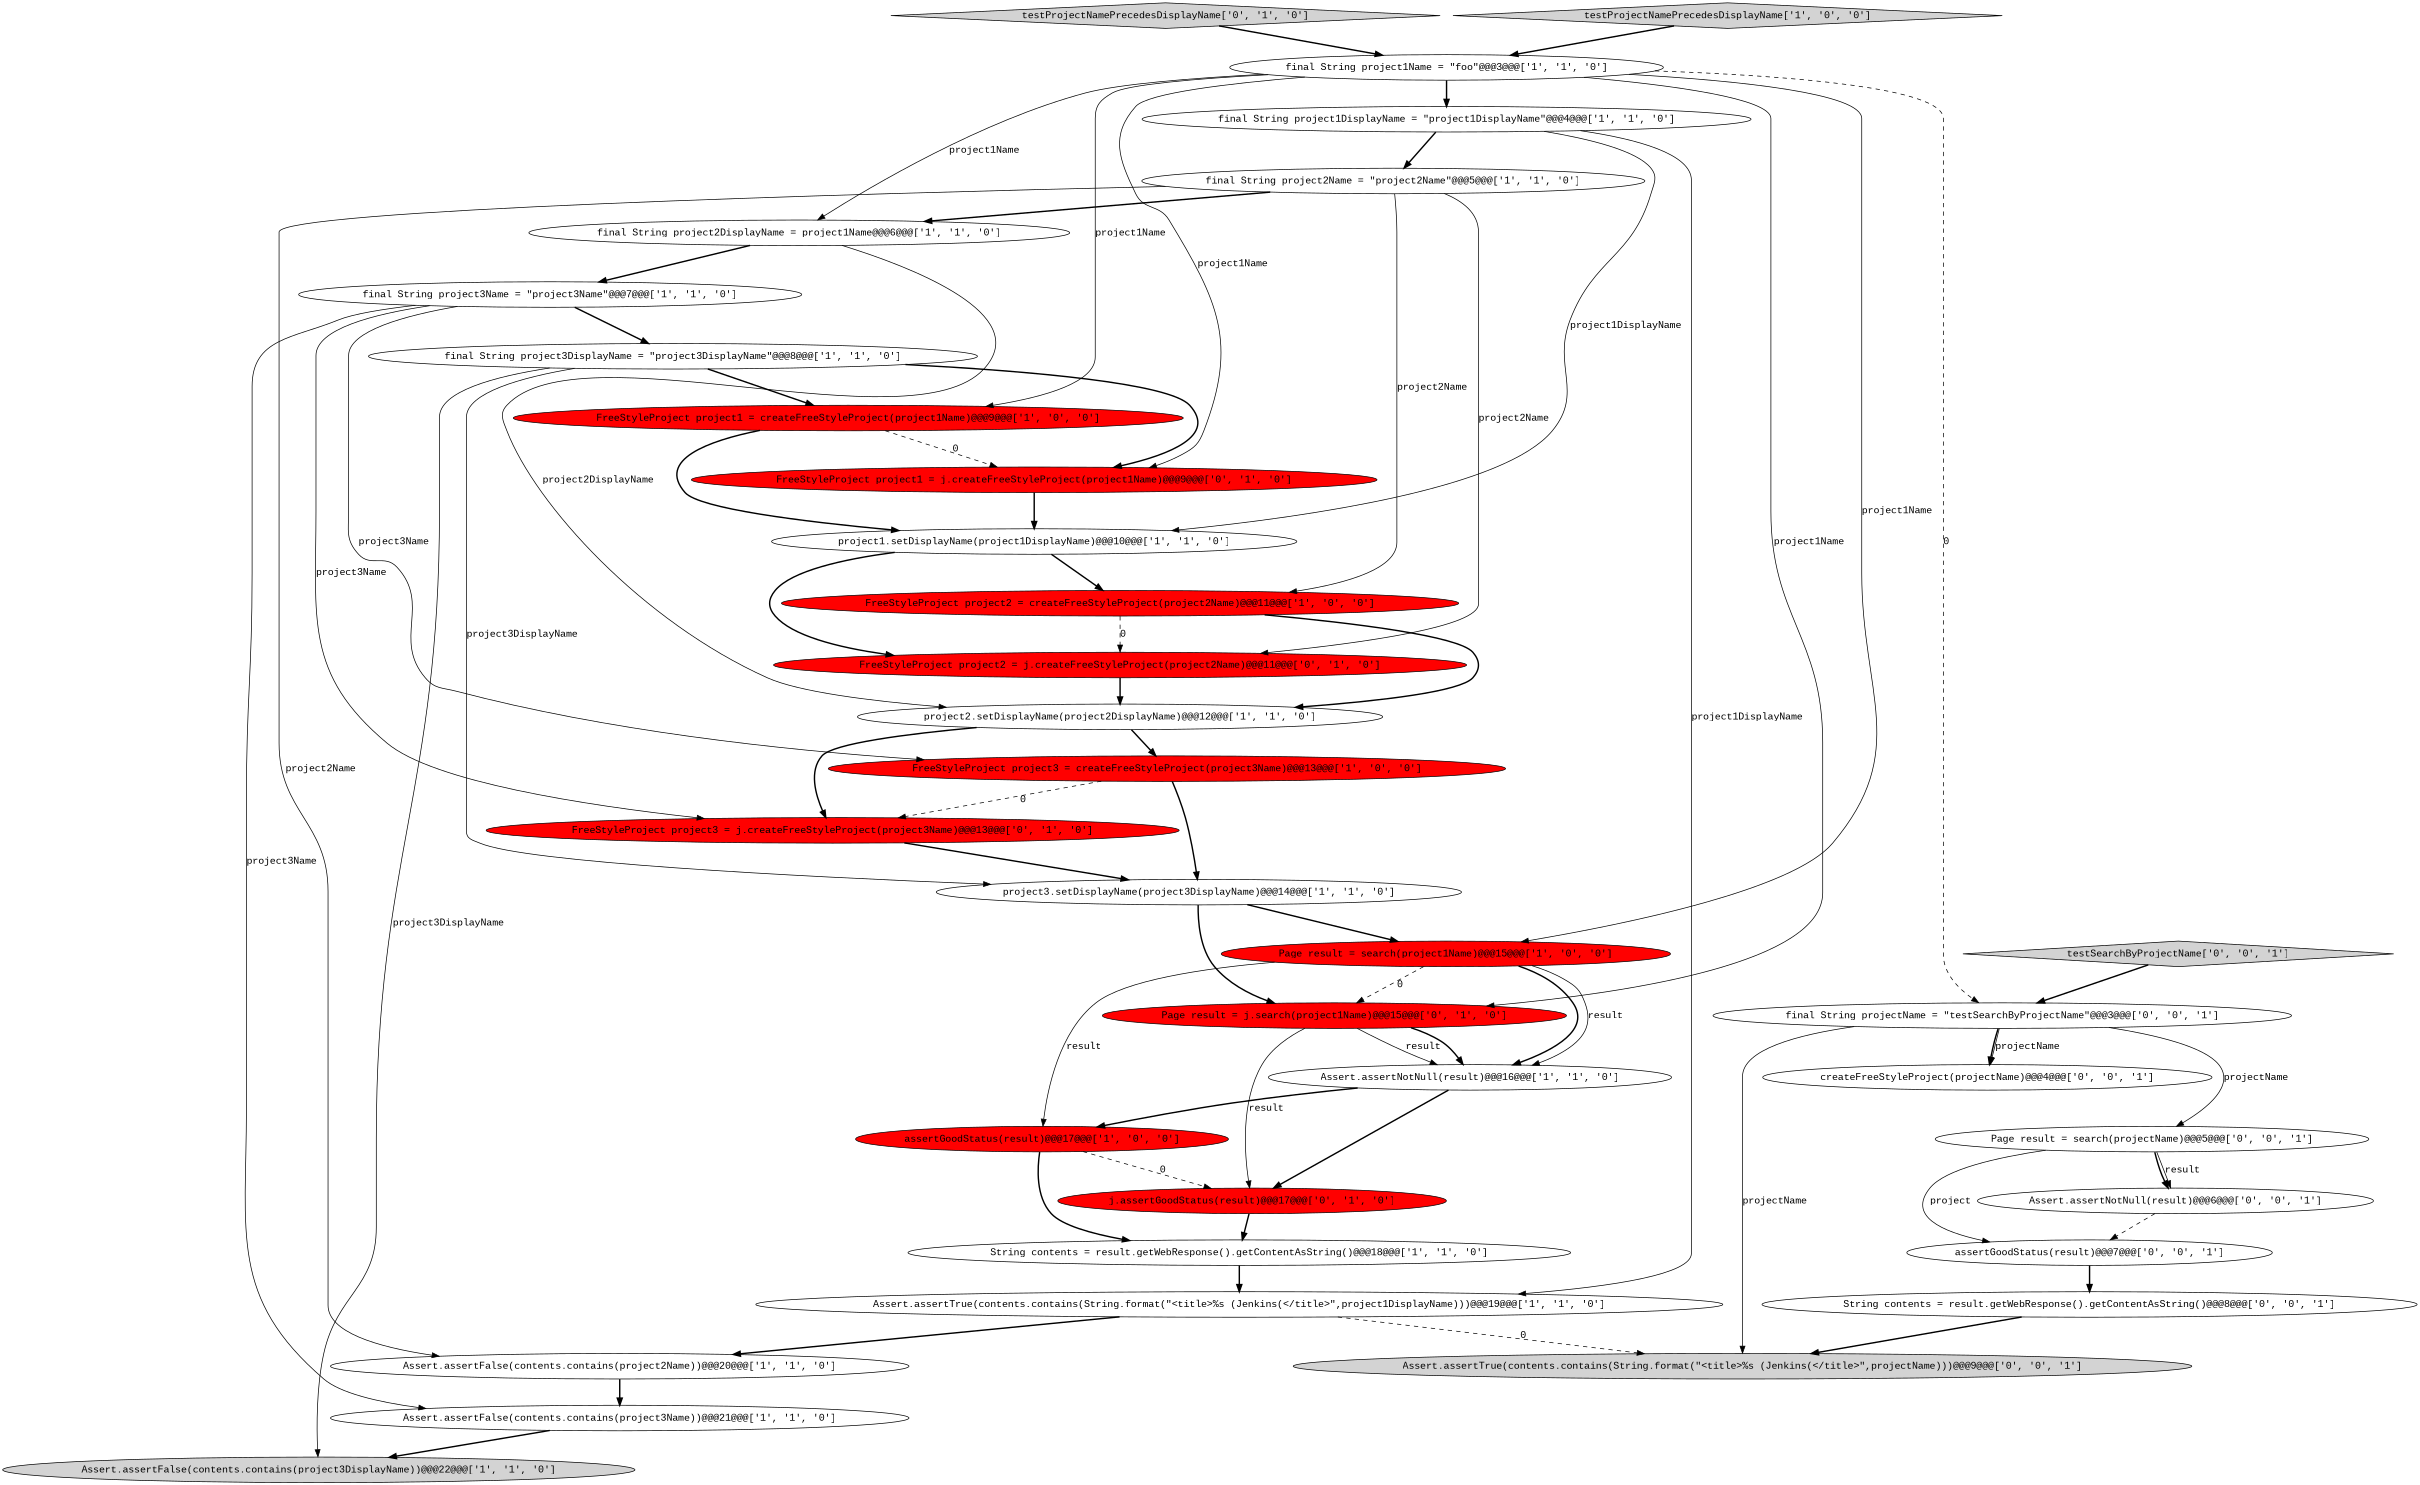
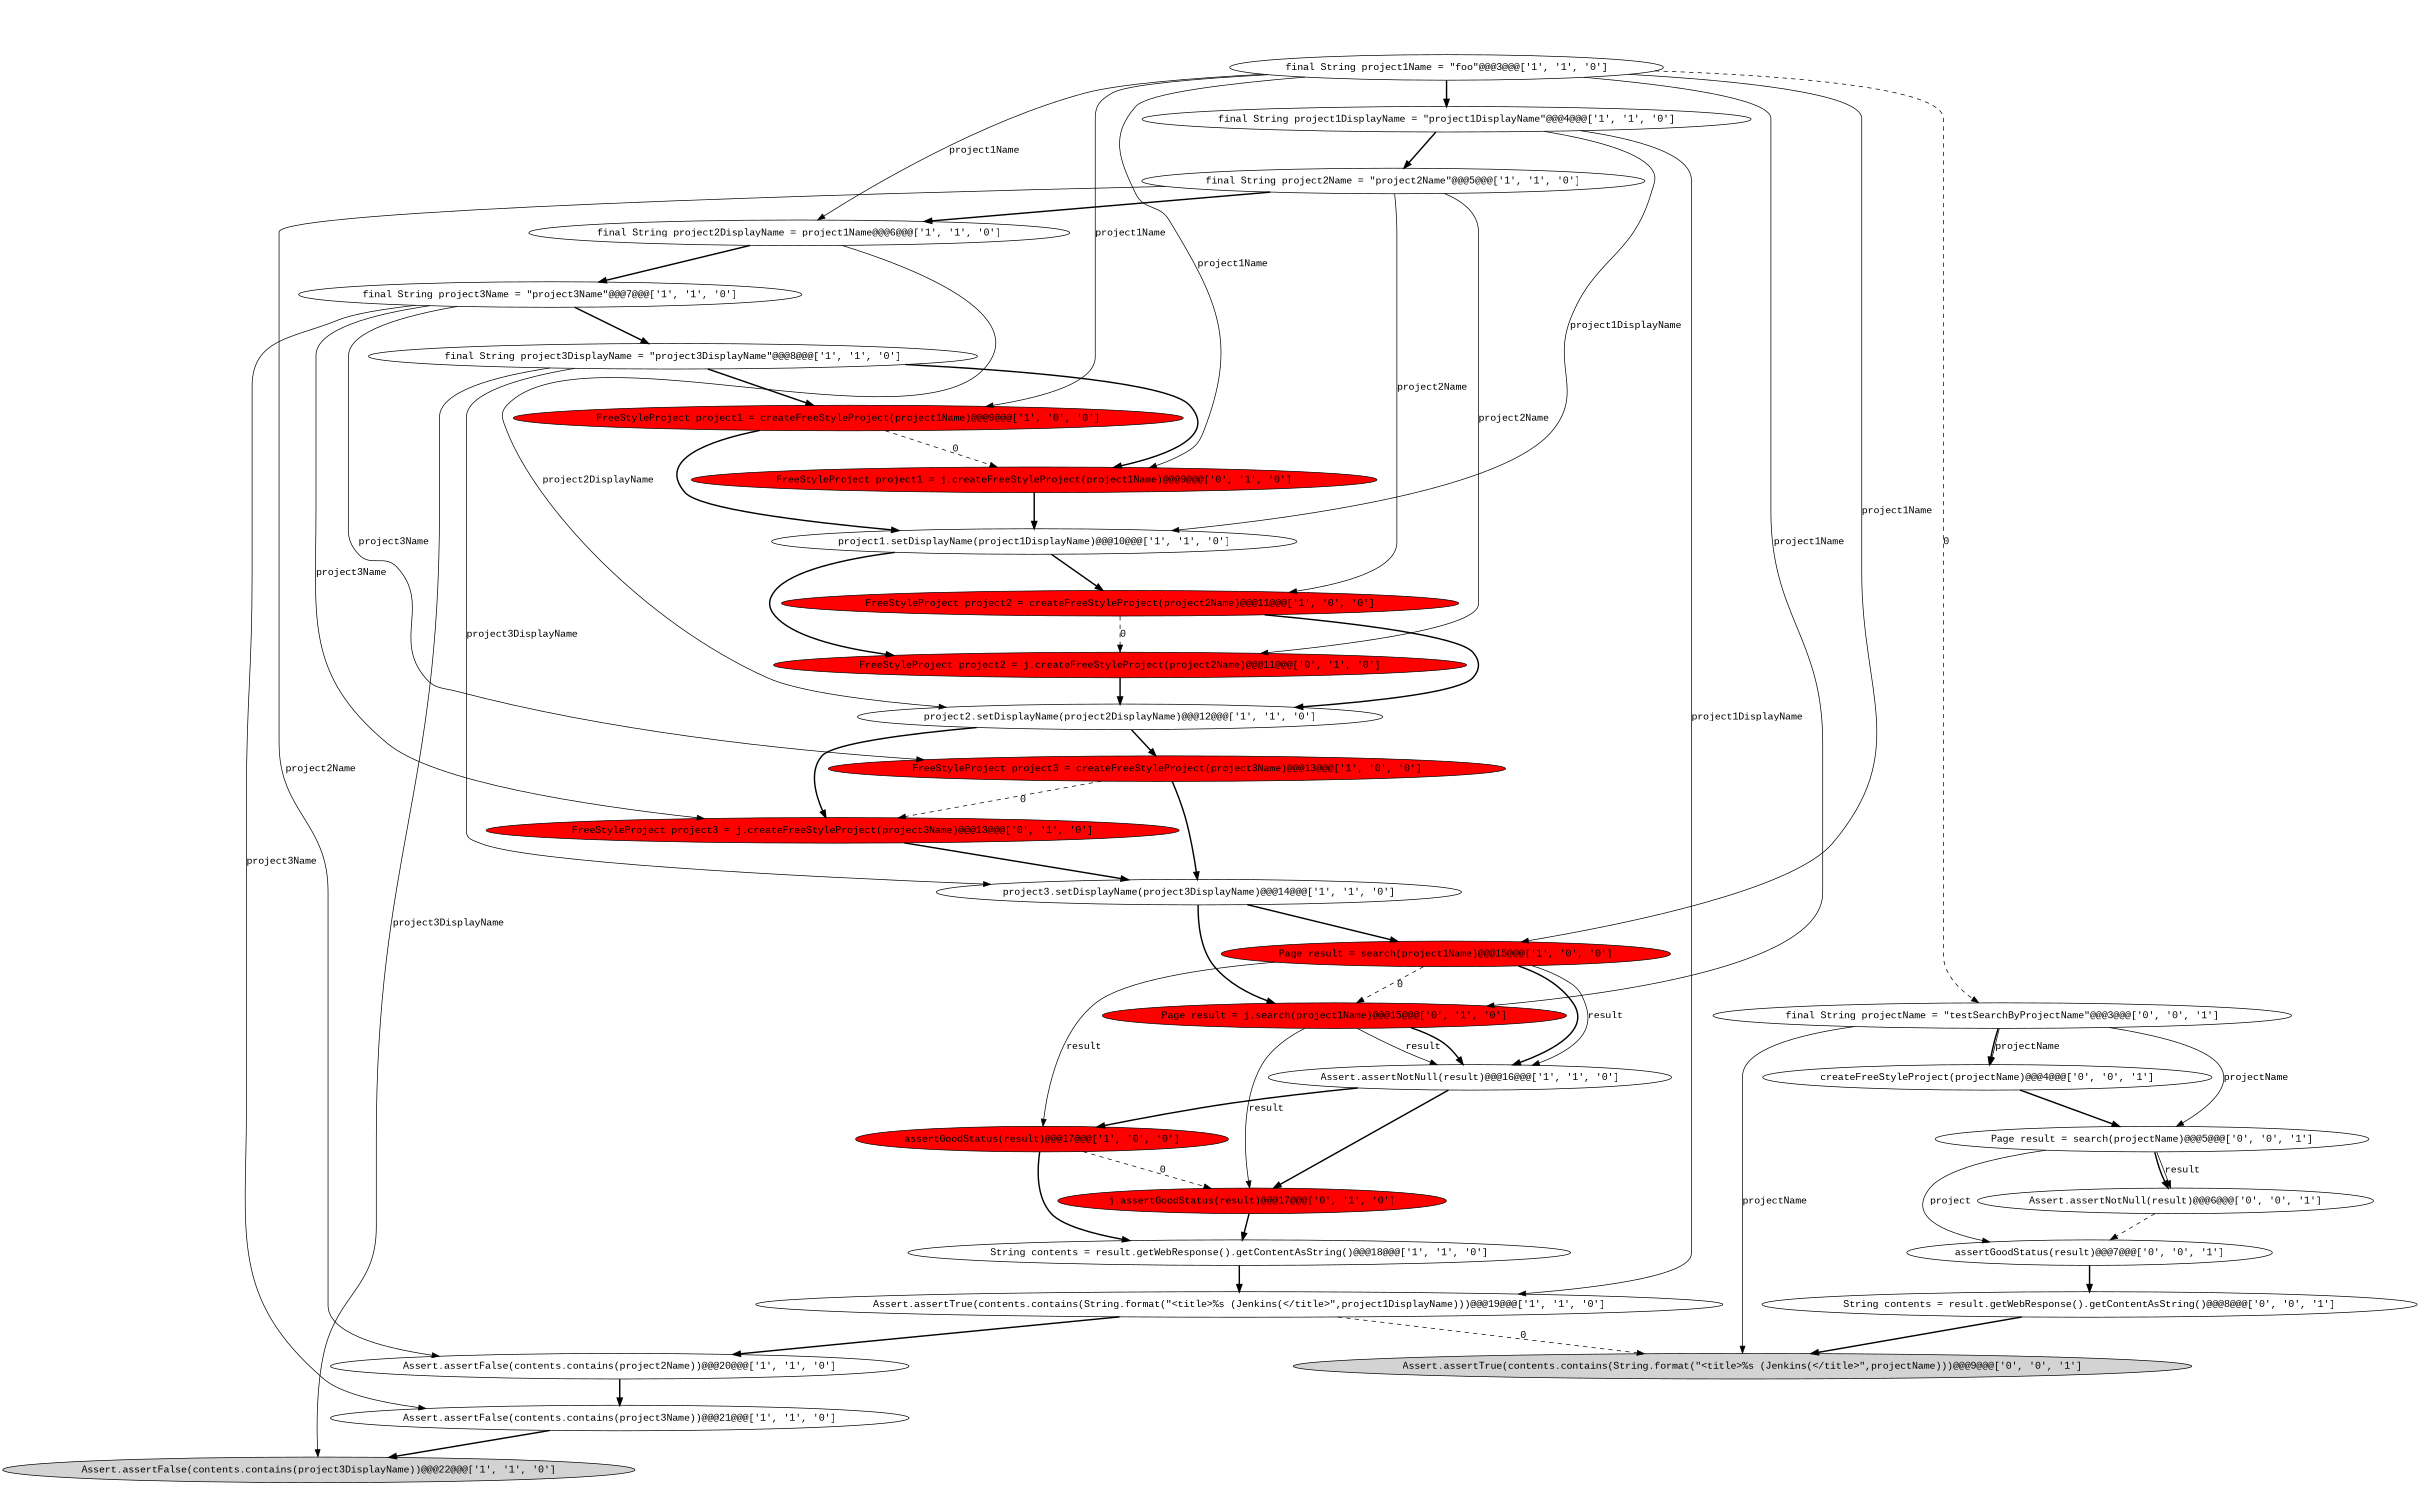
node "testProjectNamePrecedesDisplayName['0', '1', '0']": removed
node "testProjectNamePrecedesDisplayName['1', '0', '0']": removed
node "testSearchByProjectName['0', '0', '1']": removed
edge "createFreeStyleProject(projectName)@@@4@@@['0', '0', '1']" -> "Page result = search(projectName)@@@5@@@['0', '0', '1']": added
